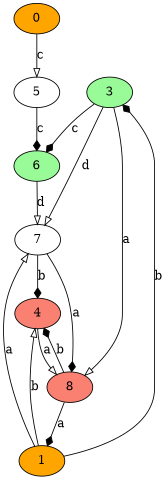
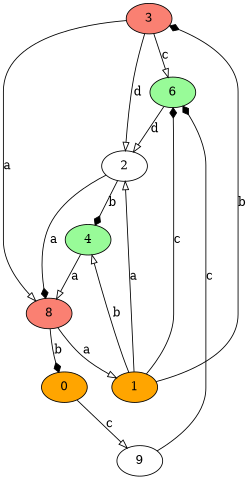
node "5": label "5" -> "9"
node "3": fillcolor palegreen -> salmon
edge "3" -> "6": arrowhead diamond -> onormal
node "7": label "7" -> "2"
edge "1" -> "6": added, label "c"
node "4": fillcolor salmon -> palegreen
edge "8" -> "4": now "8" -> "0"
edge "8" -> "1": arrowhead diamond -> onormal
